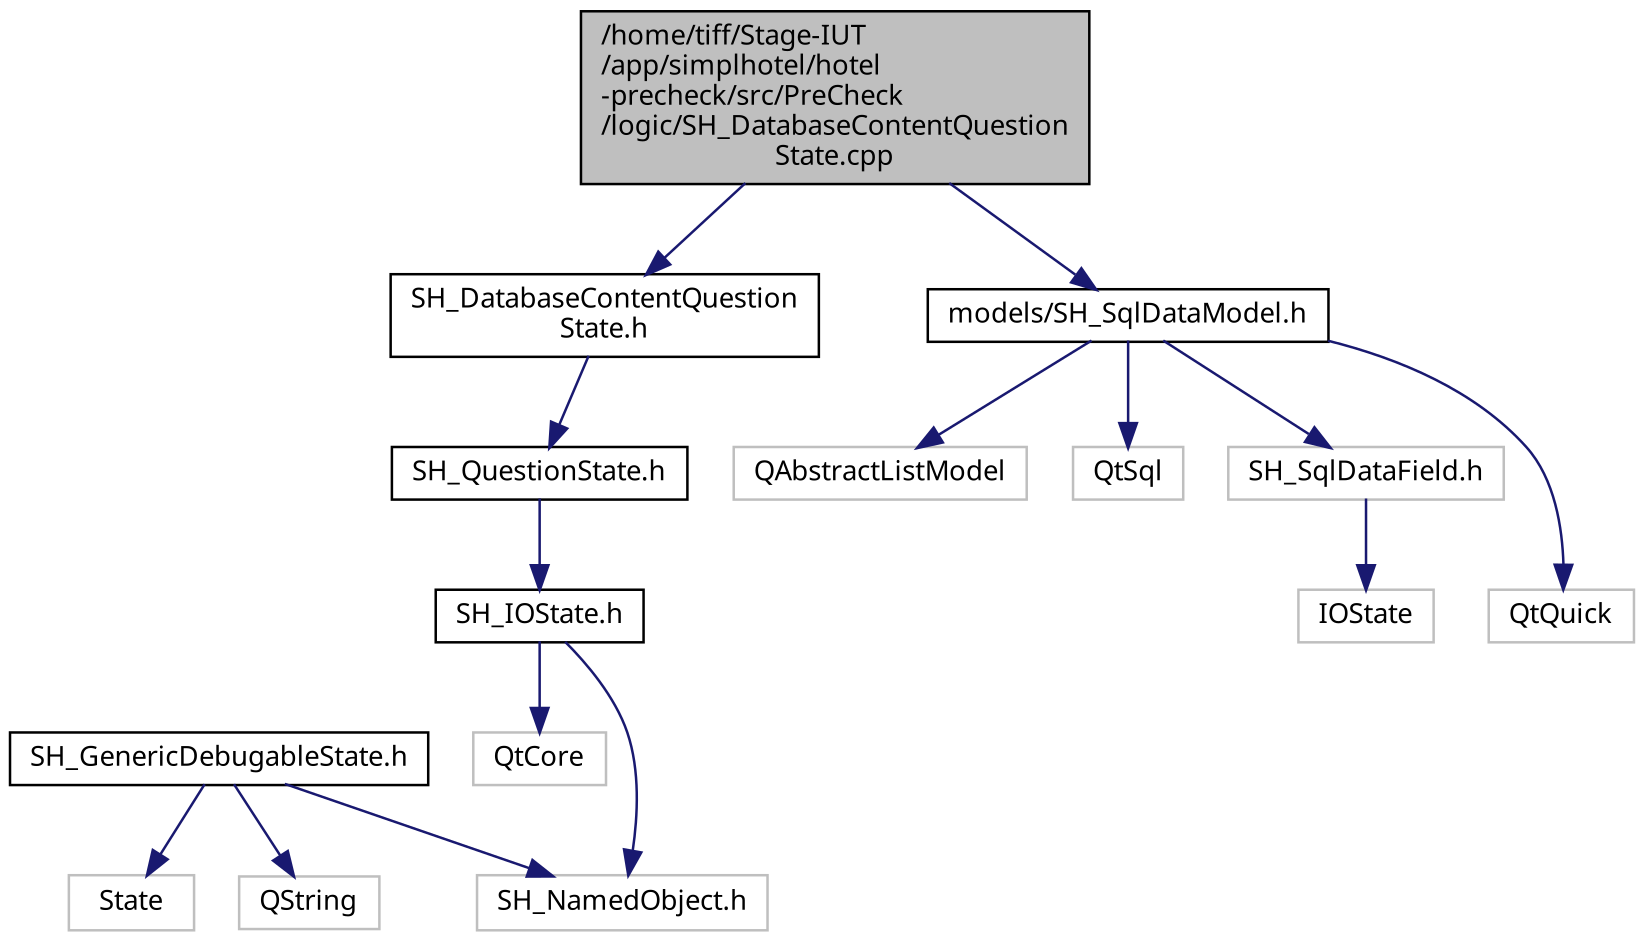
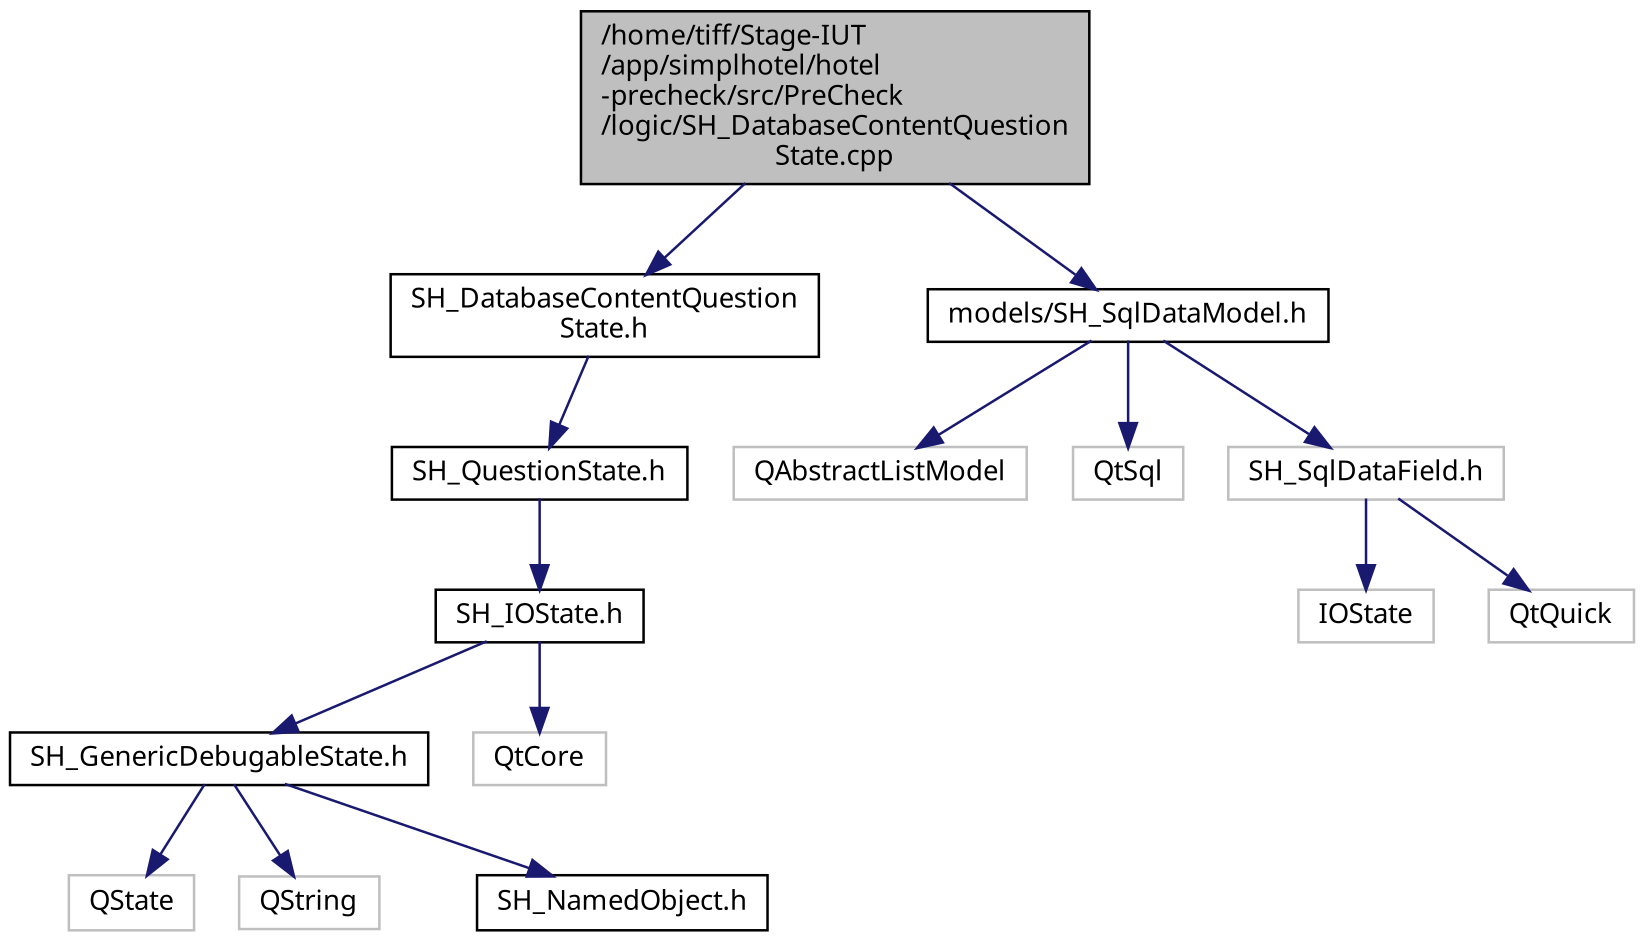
edge "models/SH_SqlDataModel.h" -> "QtQuick": now "SH_SqlDataField.h" -> "QtQuick"
edge "SH_IOState.h" -> "SH_NamedObject.h": now "SH_IOState.h" -> "SH_GenericDebugableState.h"
node "State": label "State" -> "QState"
node "SH_NamedObject.h": color grey75 -> black
